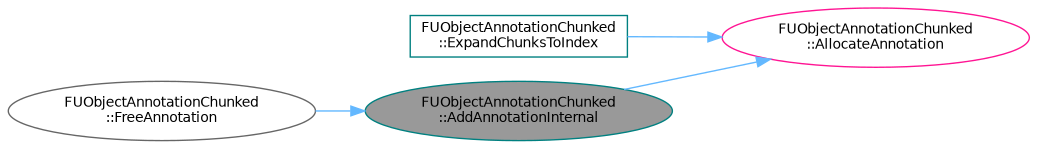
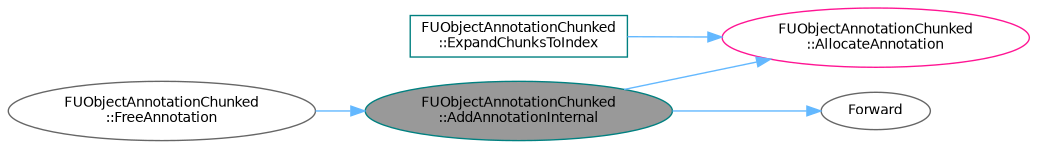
node "Forward": added
